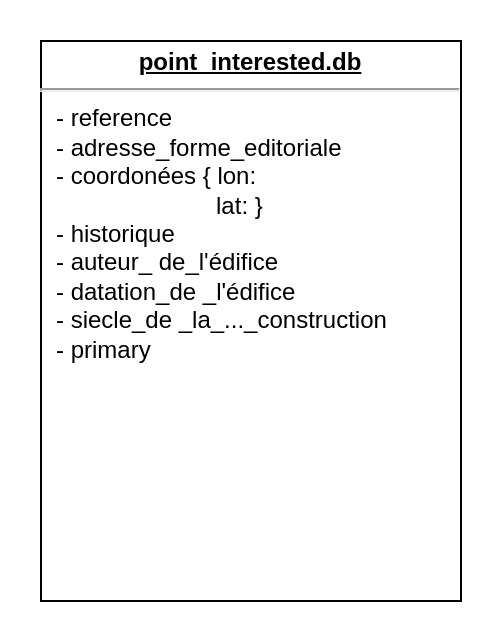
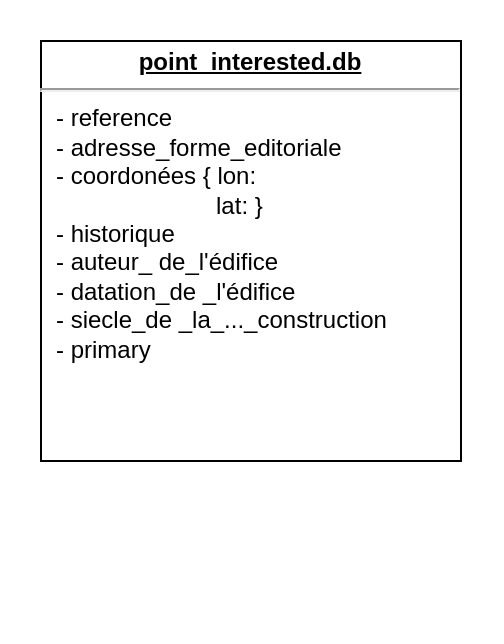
node "point_interested.db - reference - adresse_forme_editoriale - coordonées { lon: lat: } - historique - auteur_ de_l'édifice - datation_de _l'édifice - siecle_de _la_..._construction - primary": size 420x560 -> 420x420
